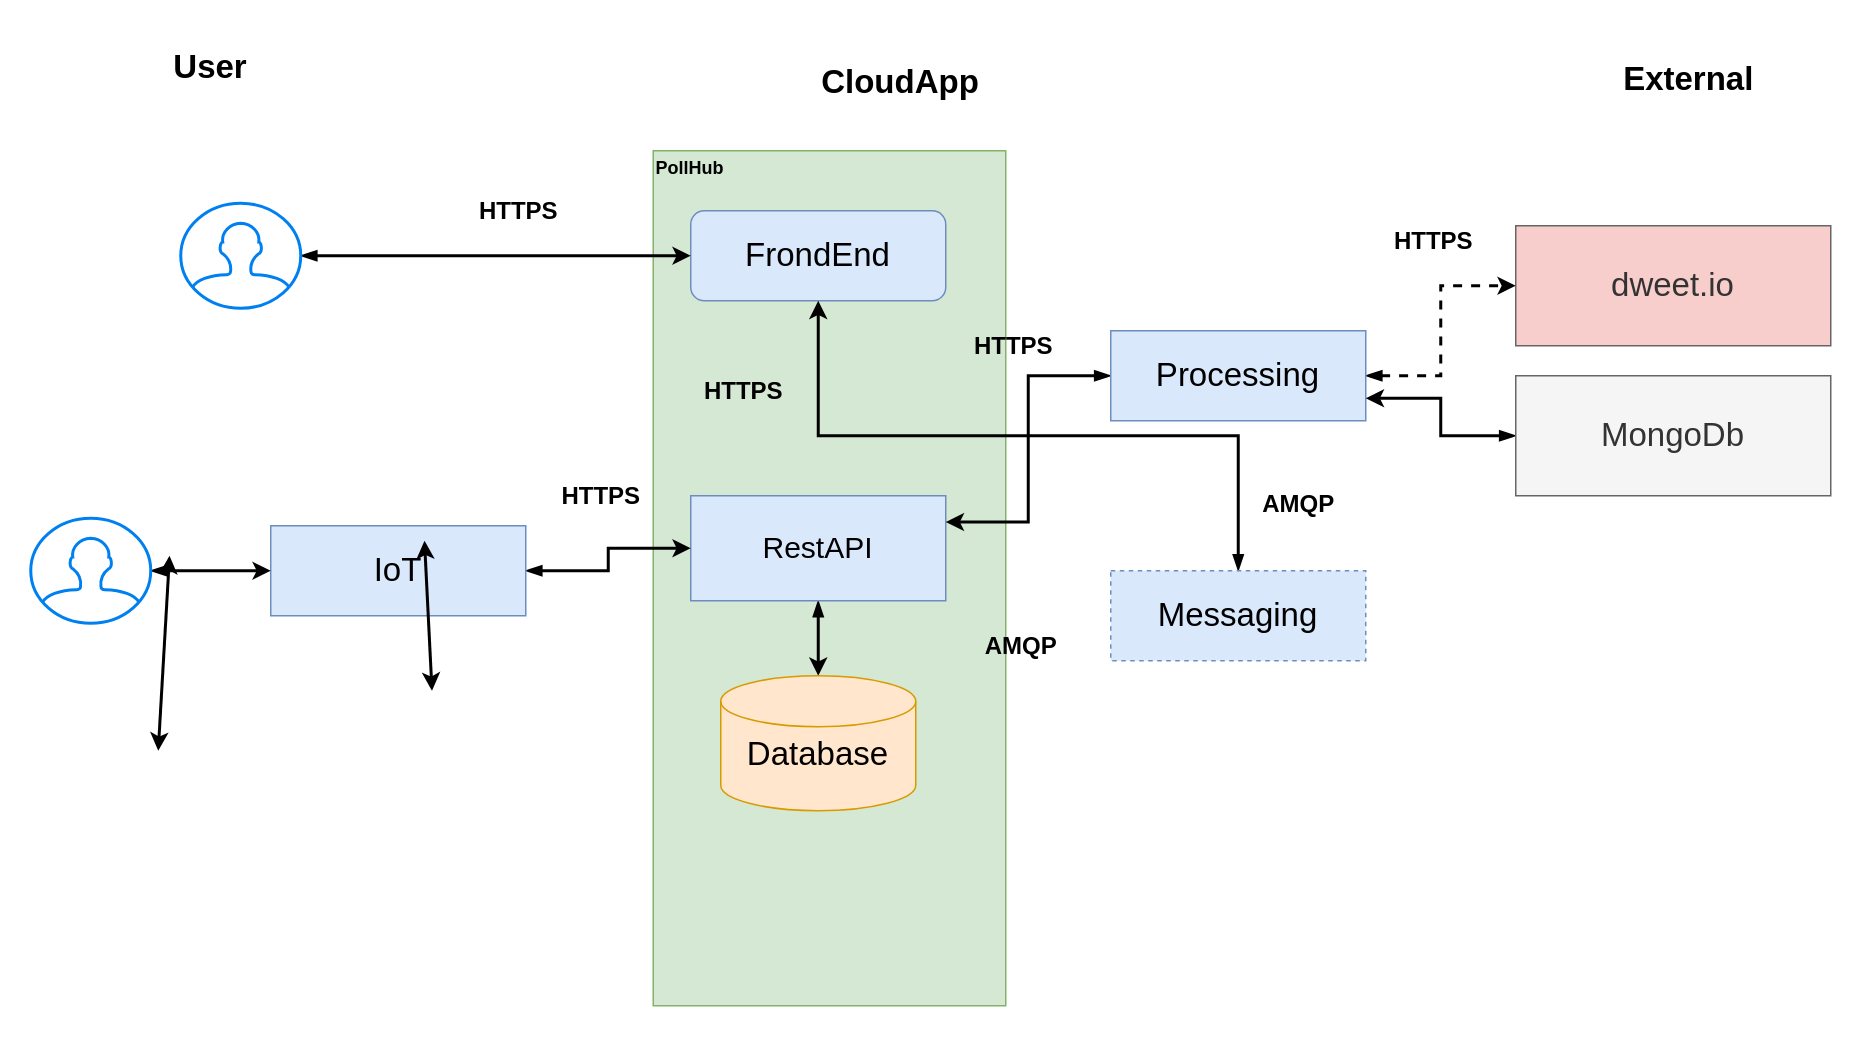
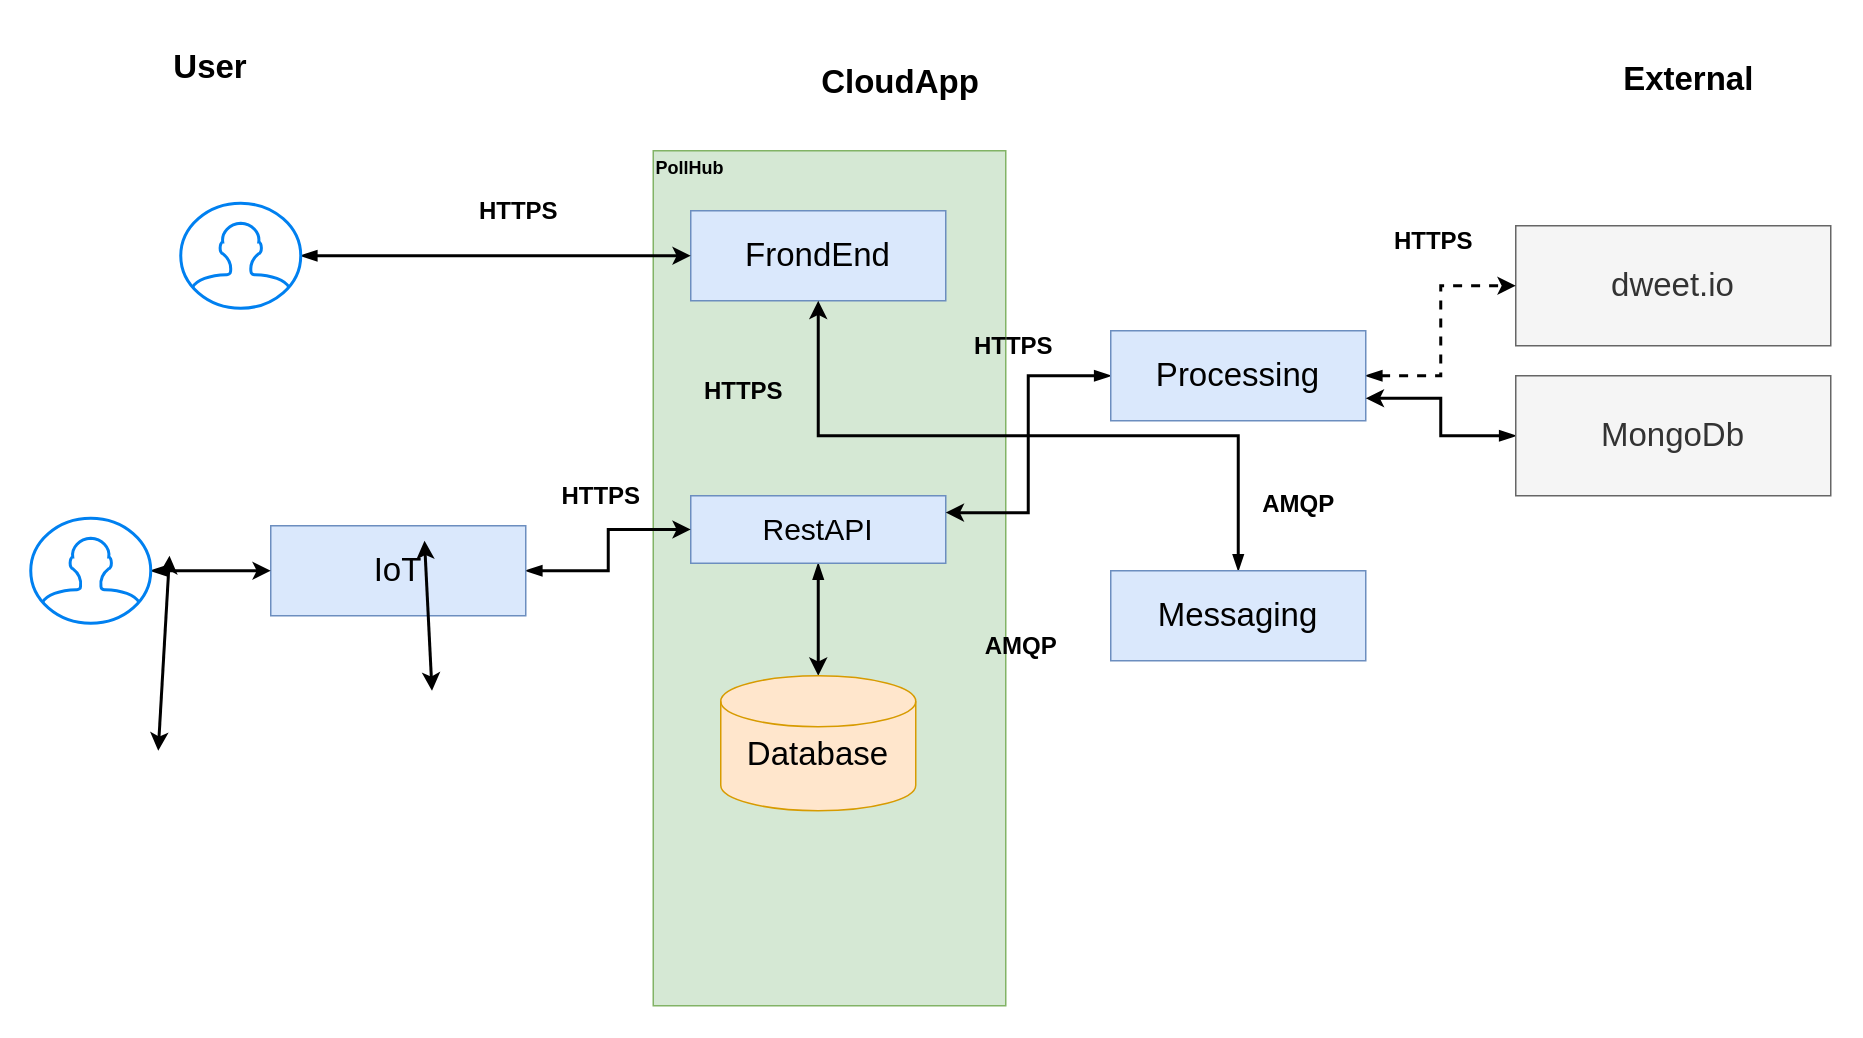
node "FrondEnd": shape rounded rectangle -> rectangle
node "dweet.io": fillcolor #f8cecc -> #f5f5f5
node "RestAPI": size 255x105 -> 255x68
node "Messaging": style dashed -> solid
